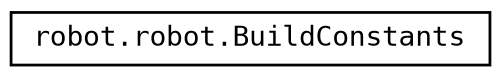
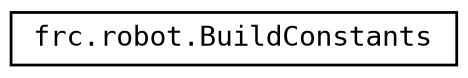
node "robot.robot.BuildConstants": label "robot.robot.BuildConstants" -> "frc.robot.BuildConstants"
